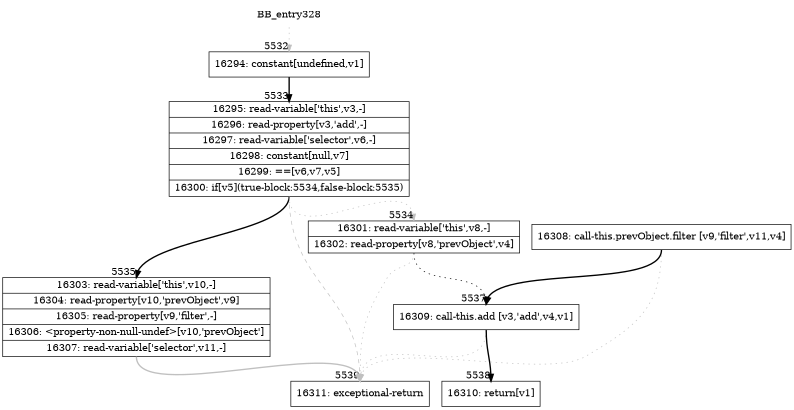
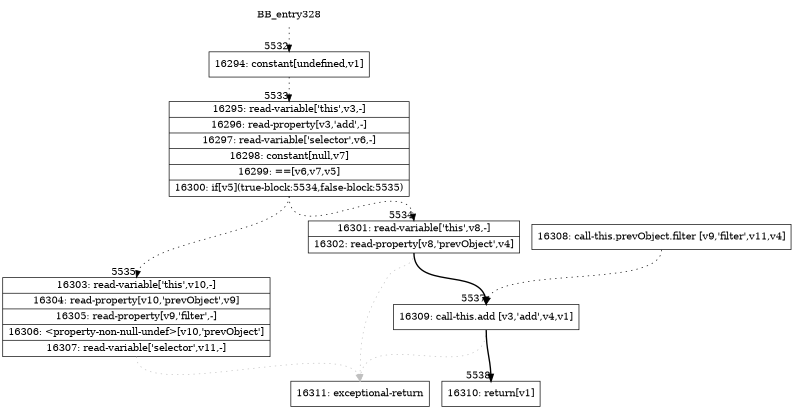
edge "BB_entry328" -> "16294: constant[undefined,v1]": color gray -> black
edge "16294: constant[undefined,v1]" -> "16295: read-variable['this',v3,-]": style bold -> dotted
edge "16295: read-variable['this',v3,-]" -> "16301: read-variable['this',v8,-]": color gray -> black
edge "16295: read-variable['this',v3,-]" -> "16303: read-variable['this',v10,-]": style bold -> dotted
edge "16308: call-this.prevObject.filter [v9,'filter',v11,v4]" -> "16309: call-this.add [v3,'add',v4,v1]": style bold -> dotted
edge "16301: read-variable['this',v8,-]" -> "16309: call-this.add [v3,'add',v4,v1]": style dotted -> bold
edge "16295: read-variable['this',v3,-]" -> "16311: exceptional-return": removed
edge "16308: call-this.prevObject.filter [v9,'filter',v11,v4]" -> "16311: exceptional-return": removed
edge "16303: read-variable['this',v10,-]" -> "16311: exceptional-return": style bold -> dotted
